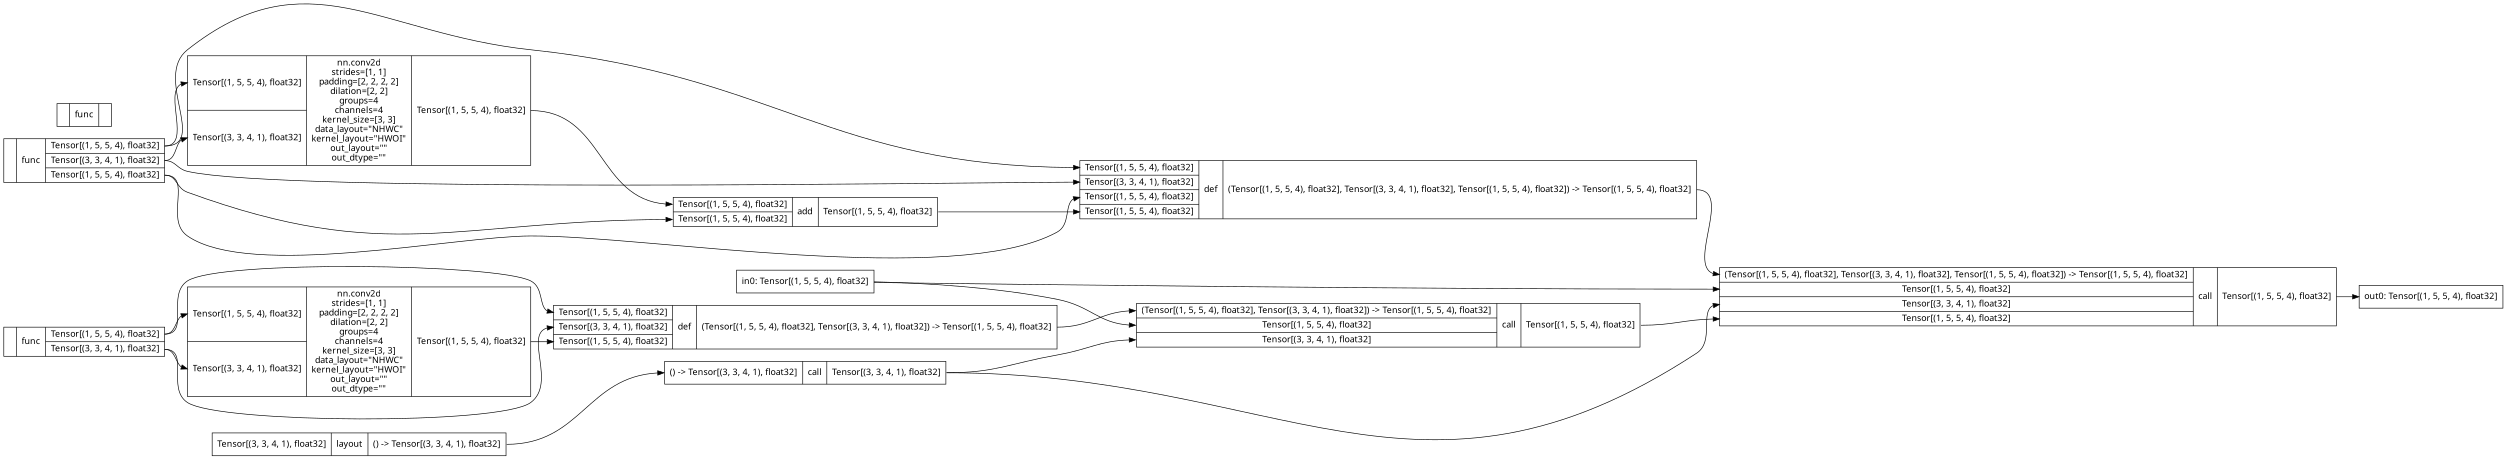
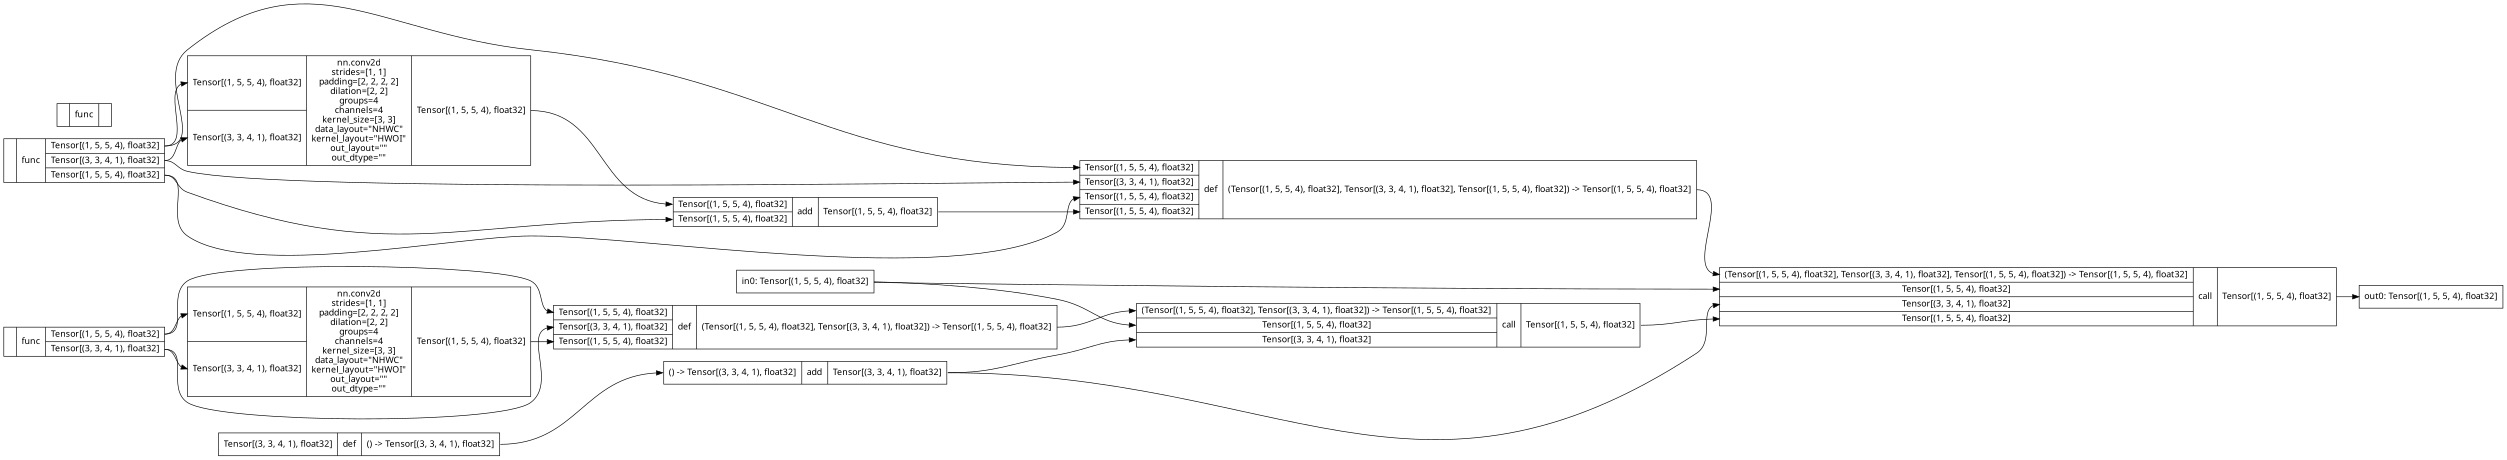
node "() -> Tensor[(3, 3, 4, 1), float32]": text "call" -> "add"
node "Tensor[(3, 3, 4, 1), float32]": text "layout" -> "def"
